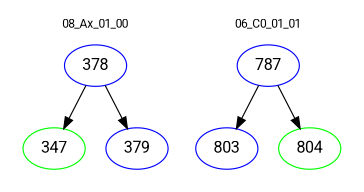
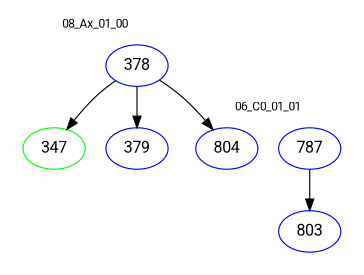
edge "787" -> "804": now "378" -> "804"
node "804": color green -> blue
